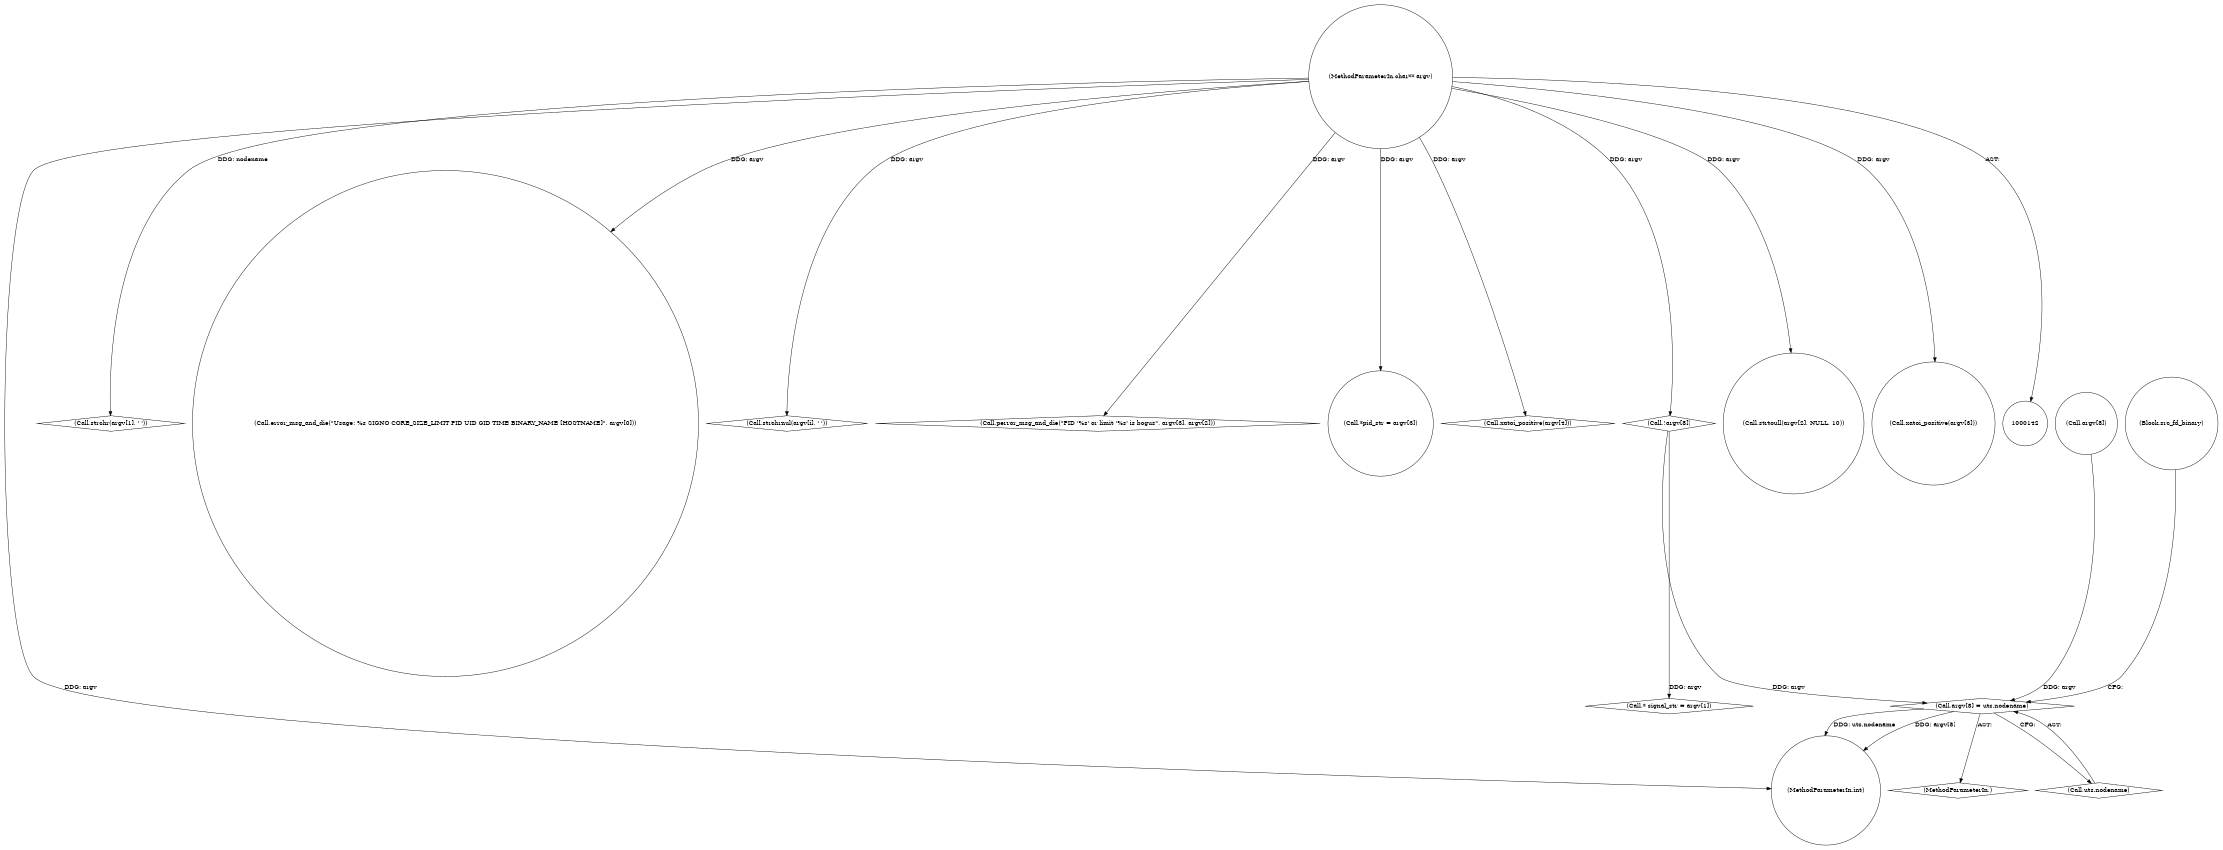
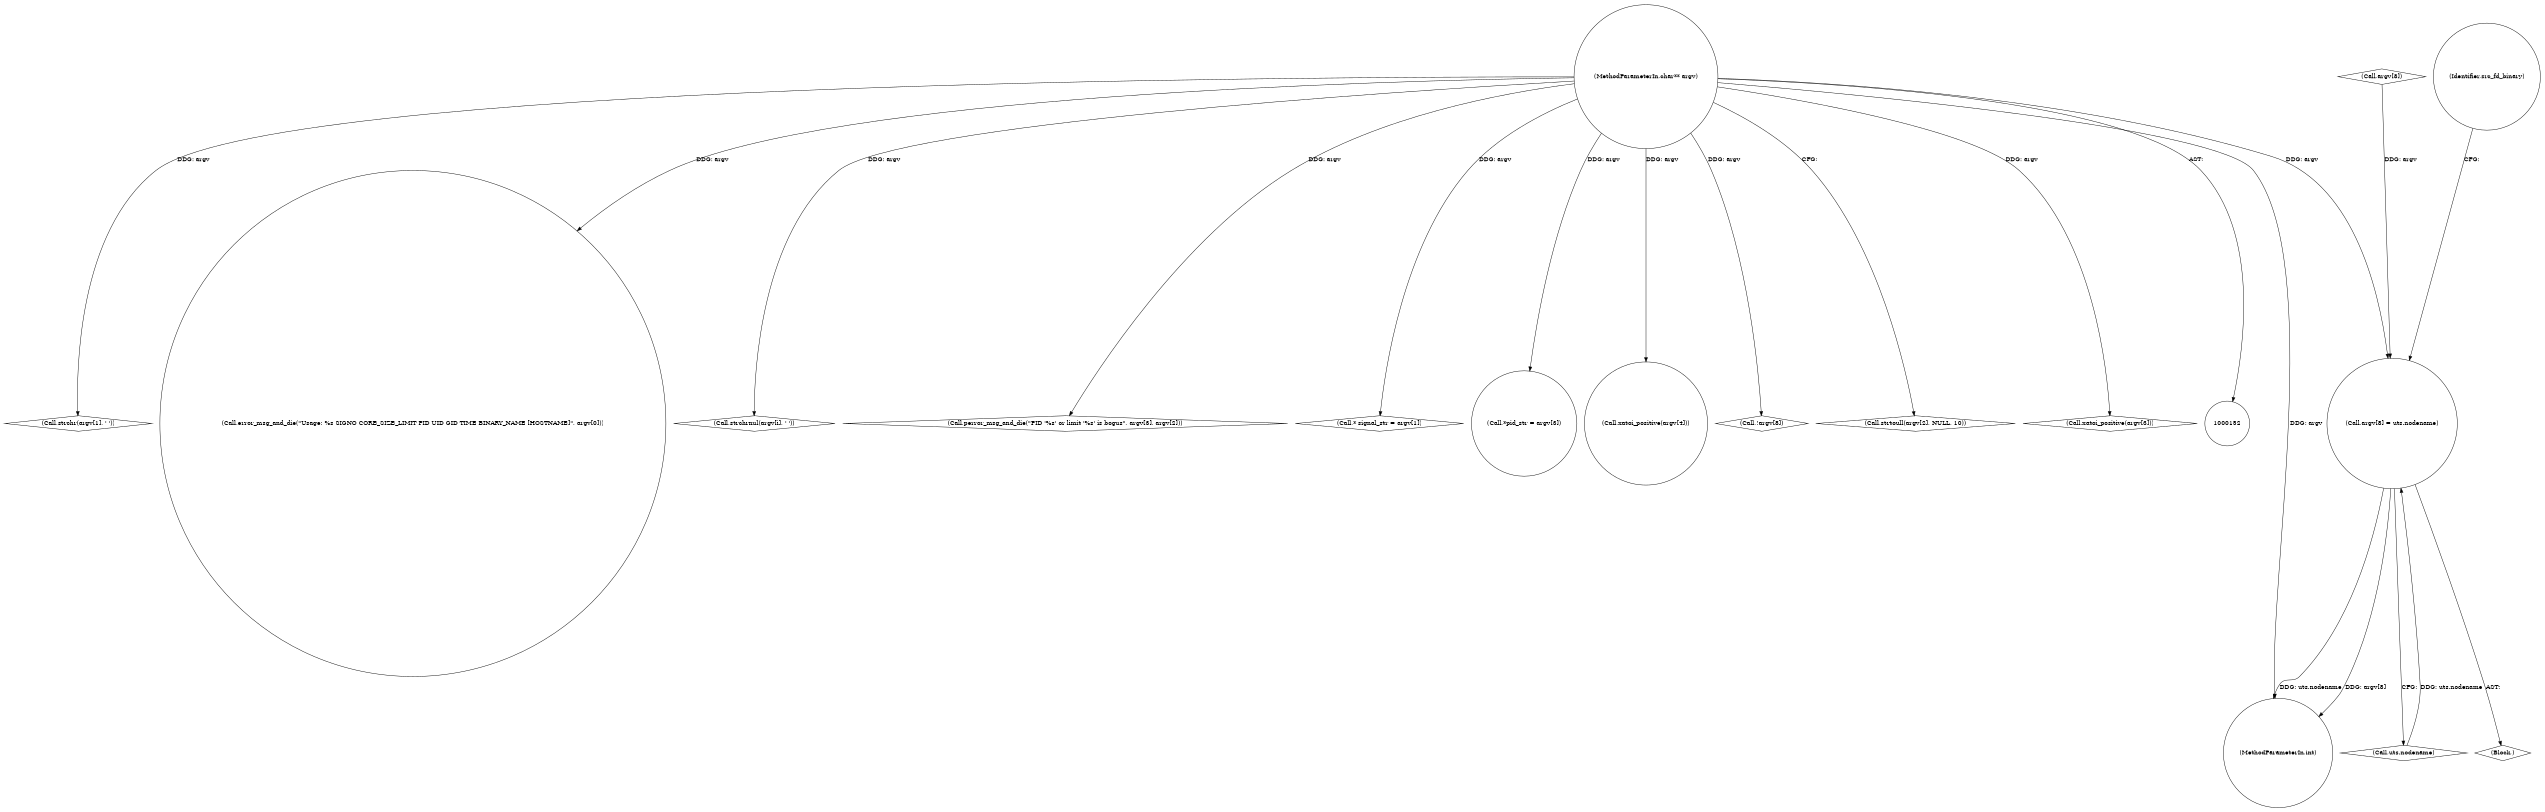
edge "(MethodParameterIn,char** argv)" -> "(Call,strchr(argv[1], ' '))": label "DDG: nodename" -> "DDG: argv"
edge "(MethodParameterIn,char** argv)" -> "(Call,strtoull(argv[2], NULL, 10))": label "DDG: argv" -> "CFG: "
node "(Call,xatoi_positive(argv[4]))": shape diamond -> circle
node "(Call,strtoull(argv[2], NULL, 10))": shape circle -> diamond
node "(Call,xatoi_positive(argv[3]))": shape circle -> diamond
node "1000142": label "1000142" -> "1000152"
node "(Call,argv[8])": shape circle -> diamond
node "(Block,src_fd_binary)": label "(Block,src_fd_binary)" -> "(Identifier,src_fd_binary)"
edge "(Call,!argv[8])" -> "(Call,* signal_str = argv[1])": now "(MethodParameterIn,char** argv)" -> "(Call,* signal_str = argv[1])"
edge "(Call,!argv[8])" -> "(Call,argv[8] = uts.nodename)": now "(MethodParameterIn,char** argv)" -> "(Call,argv[8] = uts.nodename)"
node "(Call,argv[8] = uts.nodename)": shape diamond -> circle
edge "(Call,uts.nodename)" -> "(Call,argv[8] = uts.nodename)": label "AST: " -> "DDG: uts.nodename"
node "(MethodParameterIn,)": label "(MethodParameterIn,)" -> "(Block,)"
